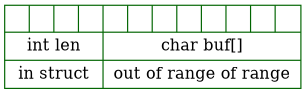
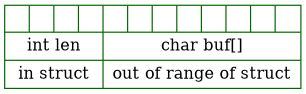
node "int len": text "out of range of range" -> "out of range of struct"
